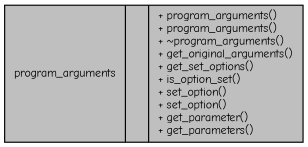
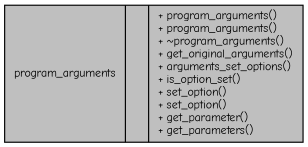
node "program_arguments": text "+ get_set_options()" -> "+ arguments_set_options()"
